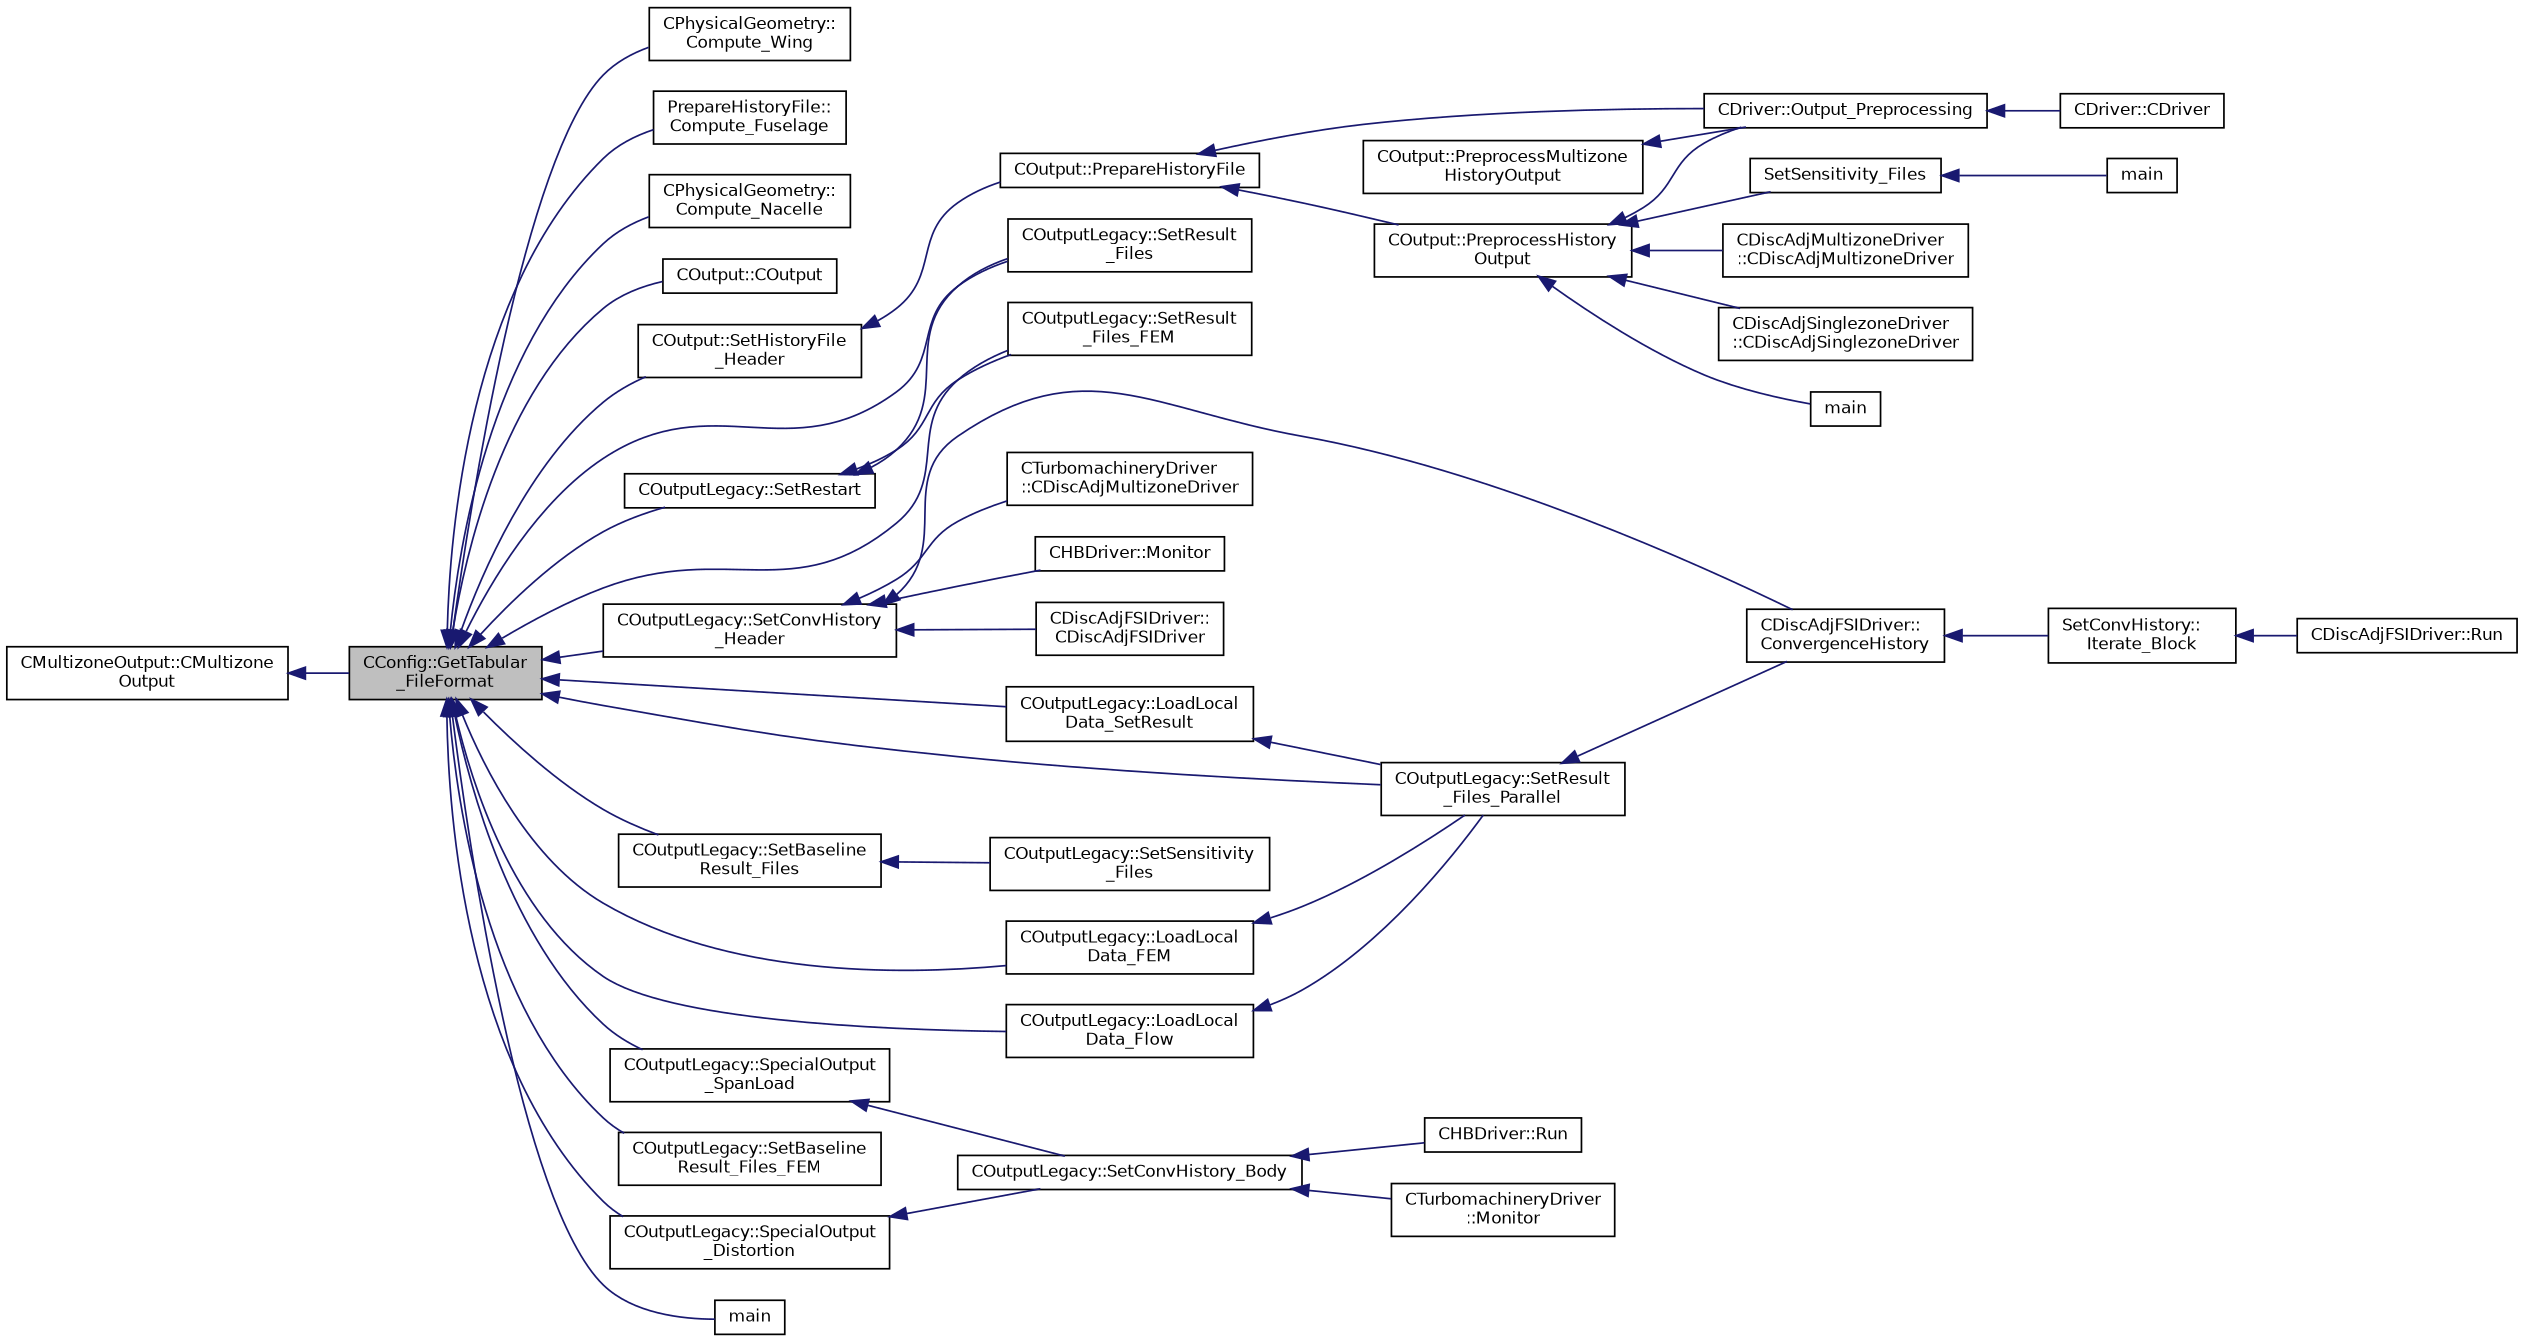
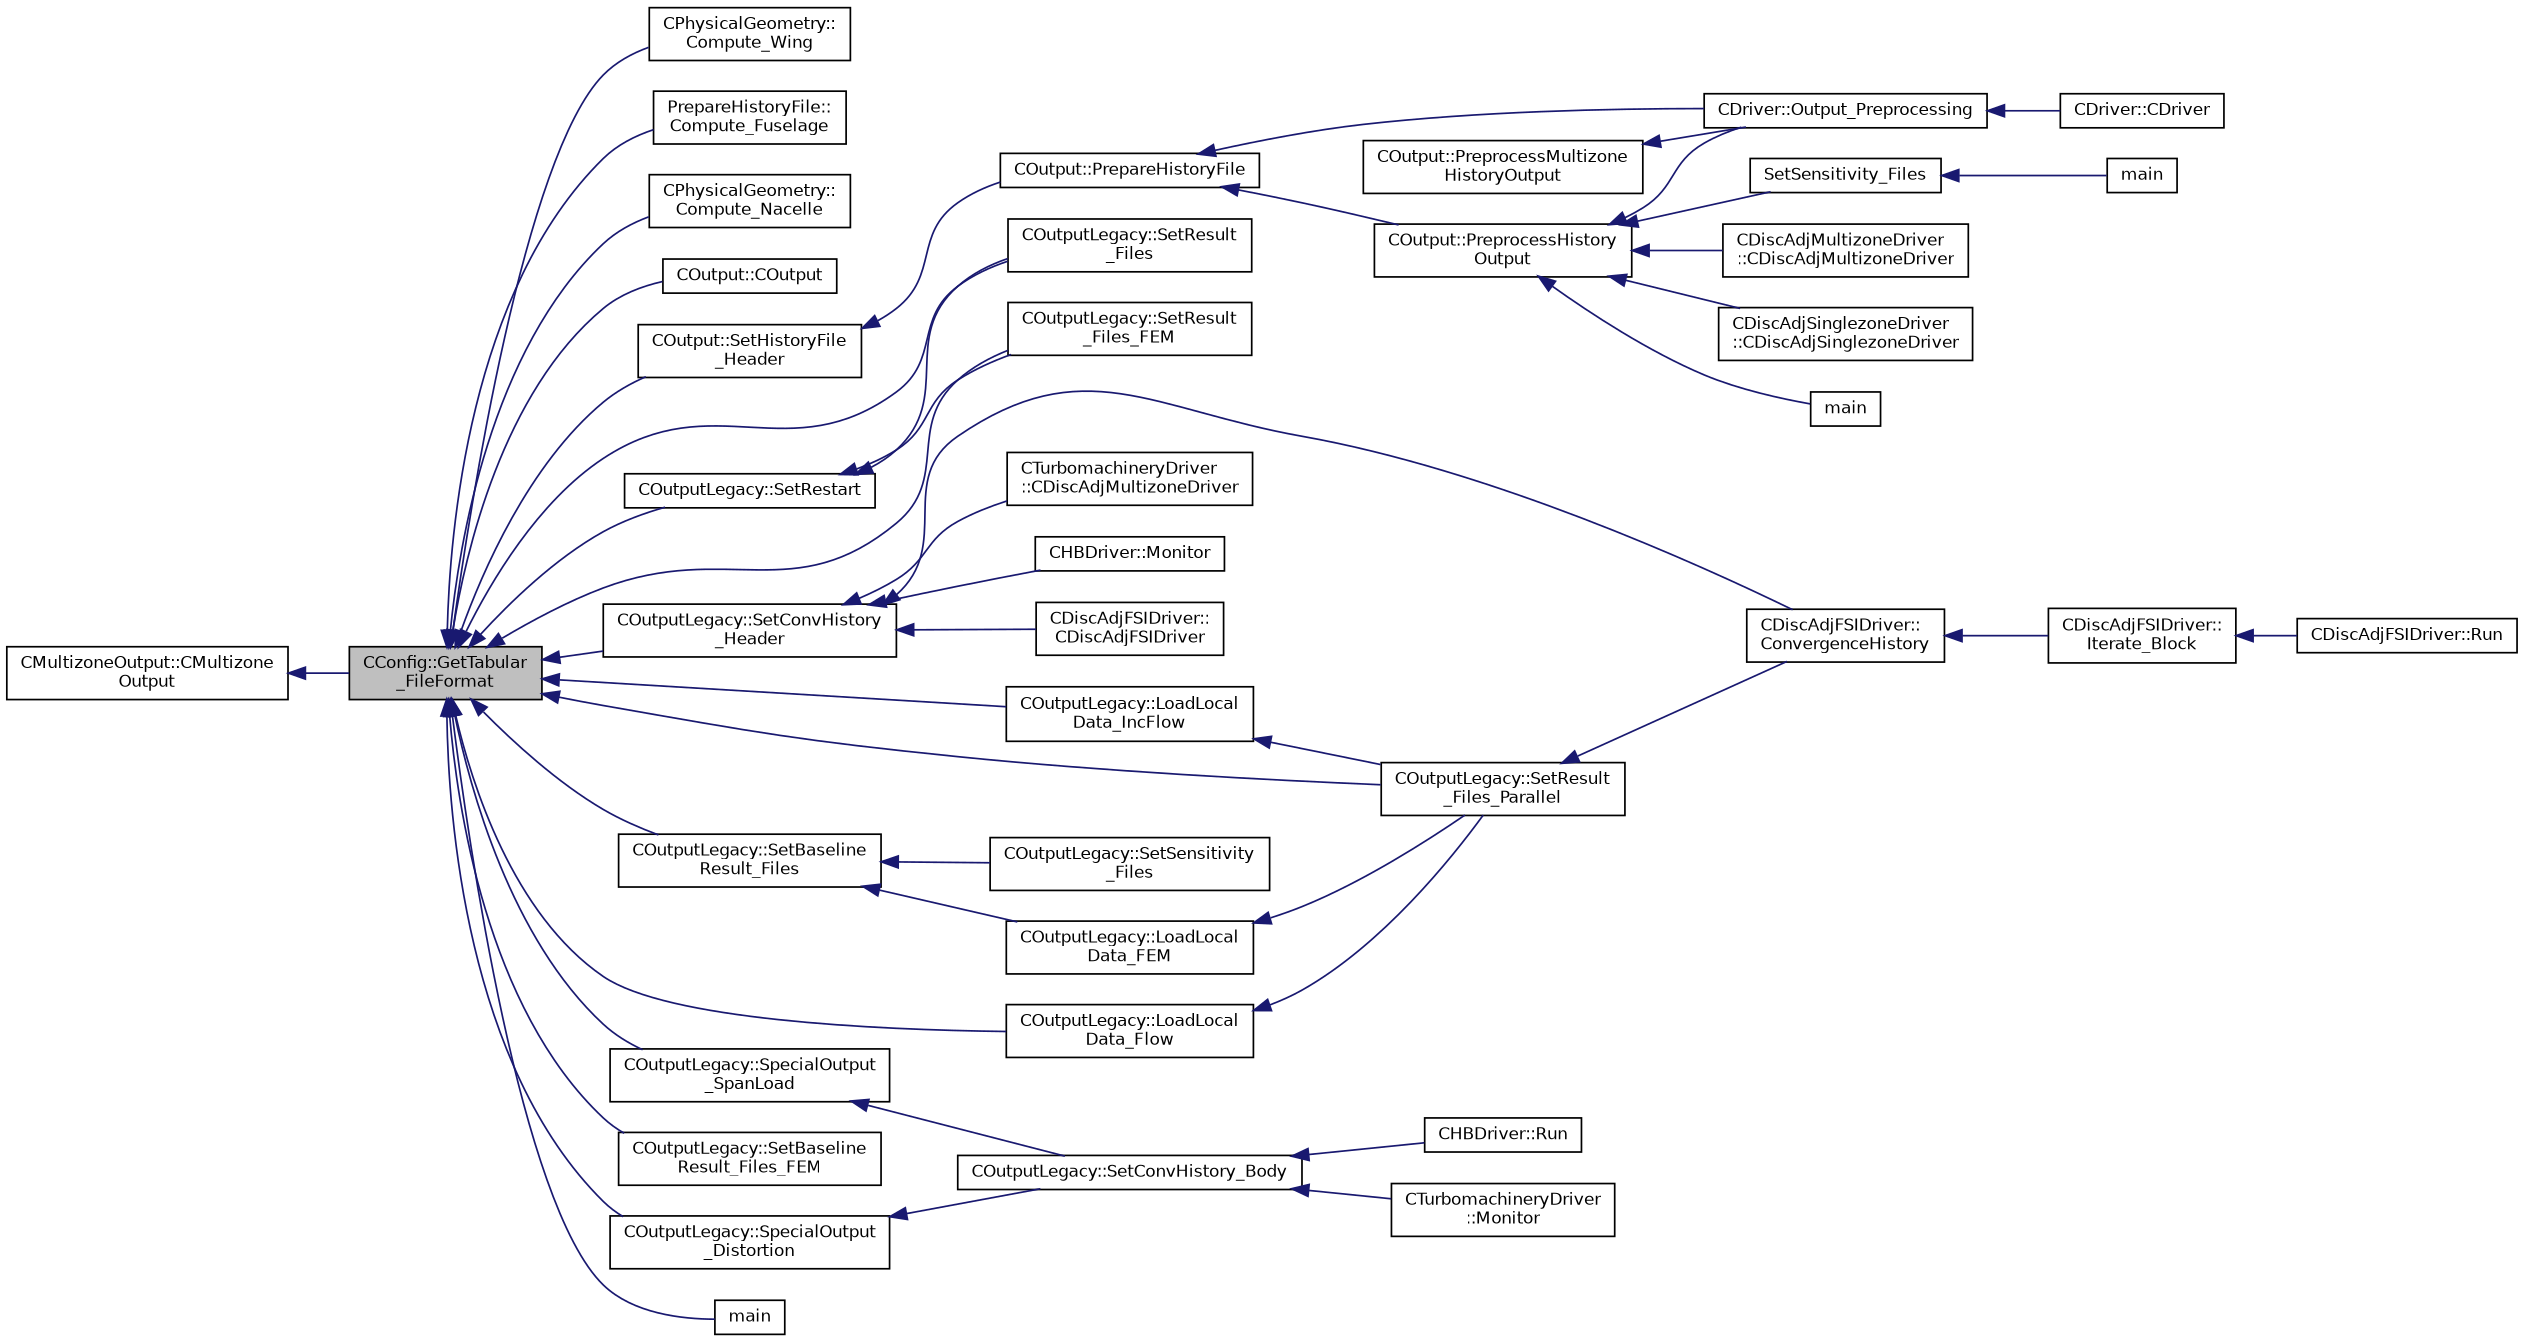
node "SetConvHistory:: Iterate_Block": label "SetConvHistory:: Iterate_Block" -> "CDiscAdjFSIDriver:: Iterate_Block"
node "COutputLegacy::LoadLocal Data_SetResult": label "COutputLegacy::LoadLocal Data_SetResult" -> "COutputLegacy::LoadLocal Data_IncFlow"
edge "COutputLegacy::LoadLocal Data_FEM" -> "CConfig::GetTabular _FileFormat": now "COutputLegacy::LoadLocal Data_FEM" -> "COutputLegacy::SetBaseline Result_Files"
